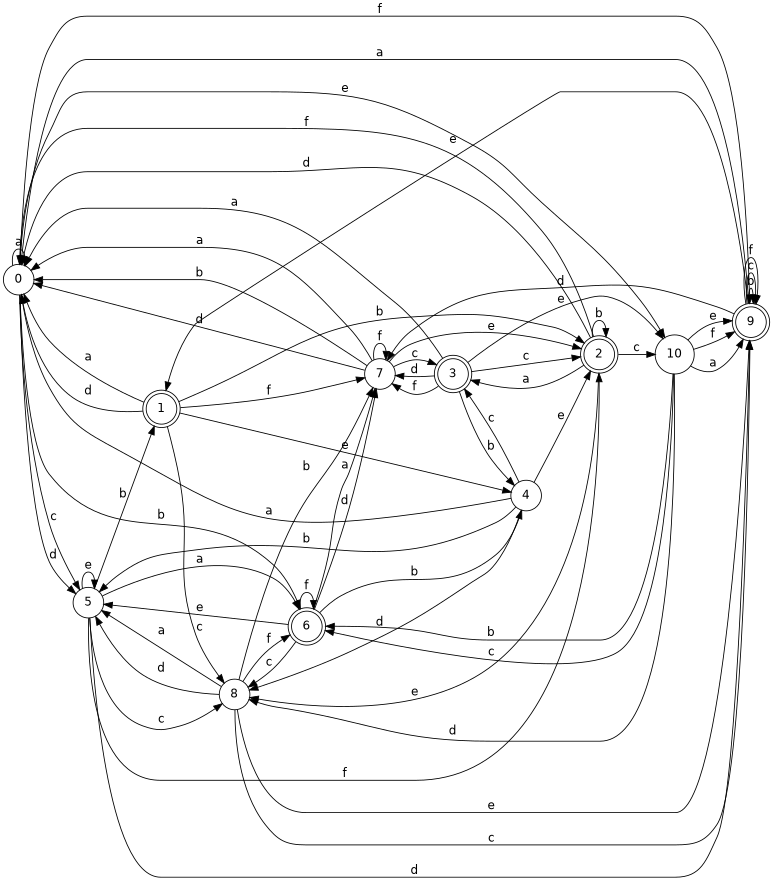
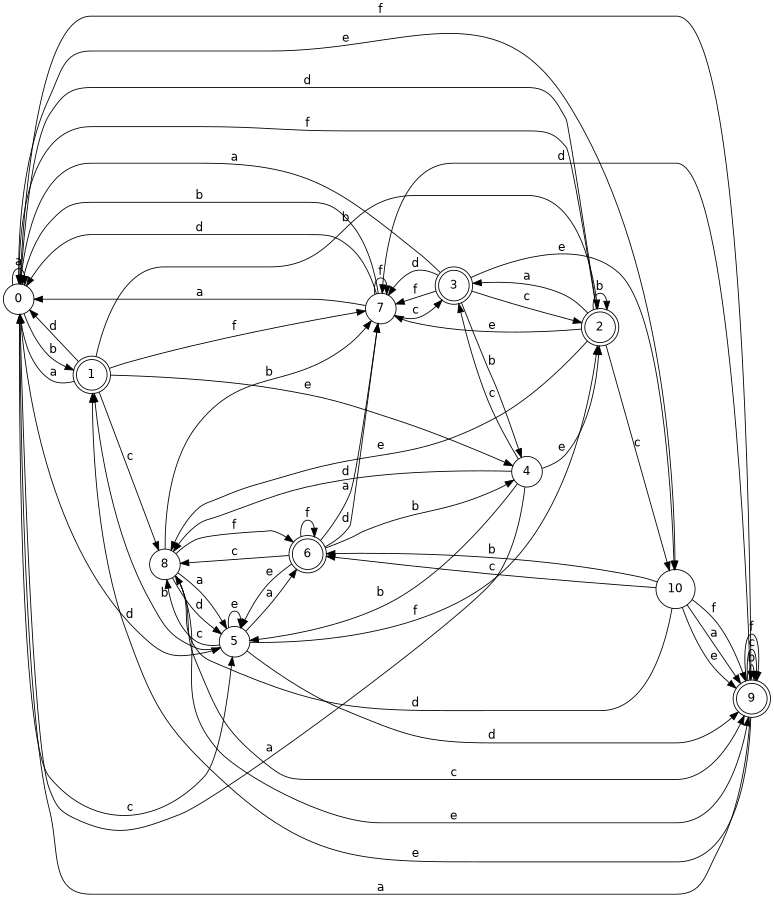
edge "7" -> "2": reversed
edge "0" -> "6": now "0" -> "1"
